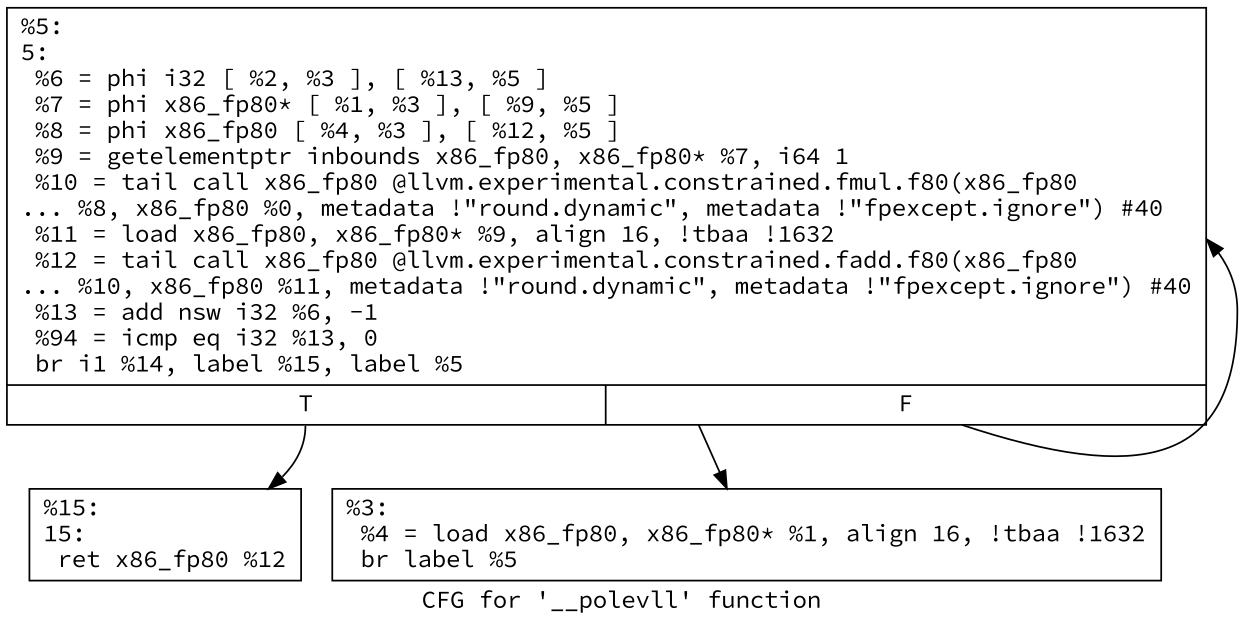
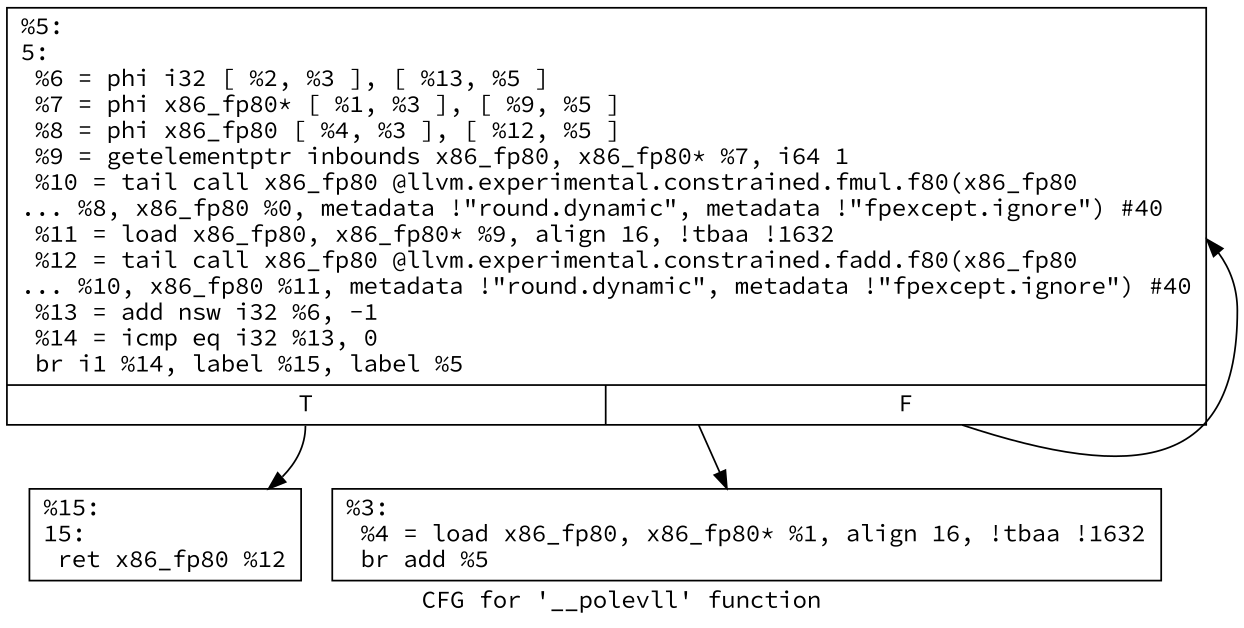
node "%5:": text "%94 = icmp eq i32 %13, 0" -> "%14 = icmp eq i32 %13, 0"
node "%3:": text "br label %5" -> "br add %5"
